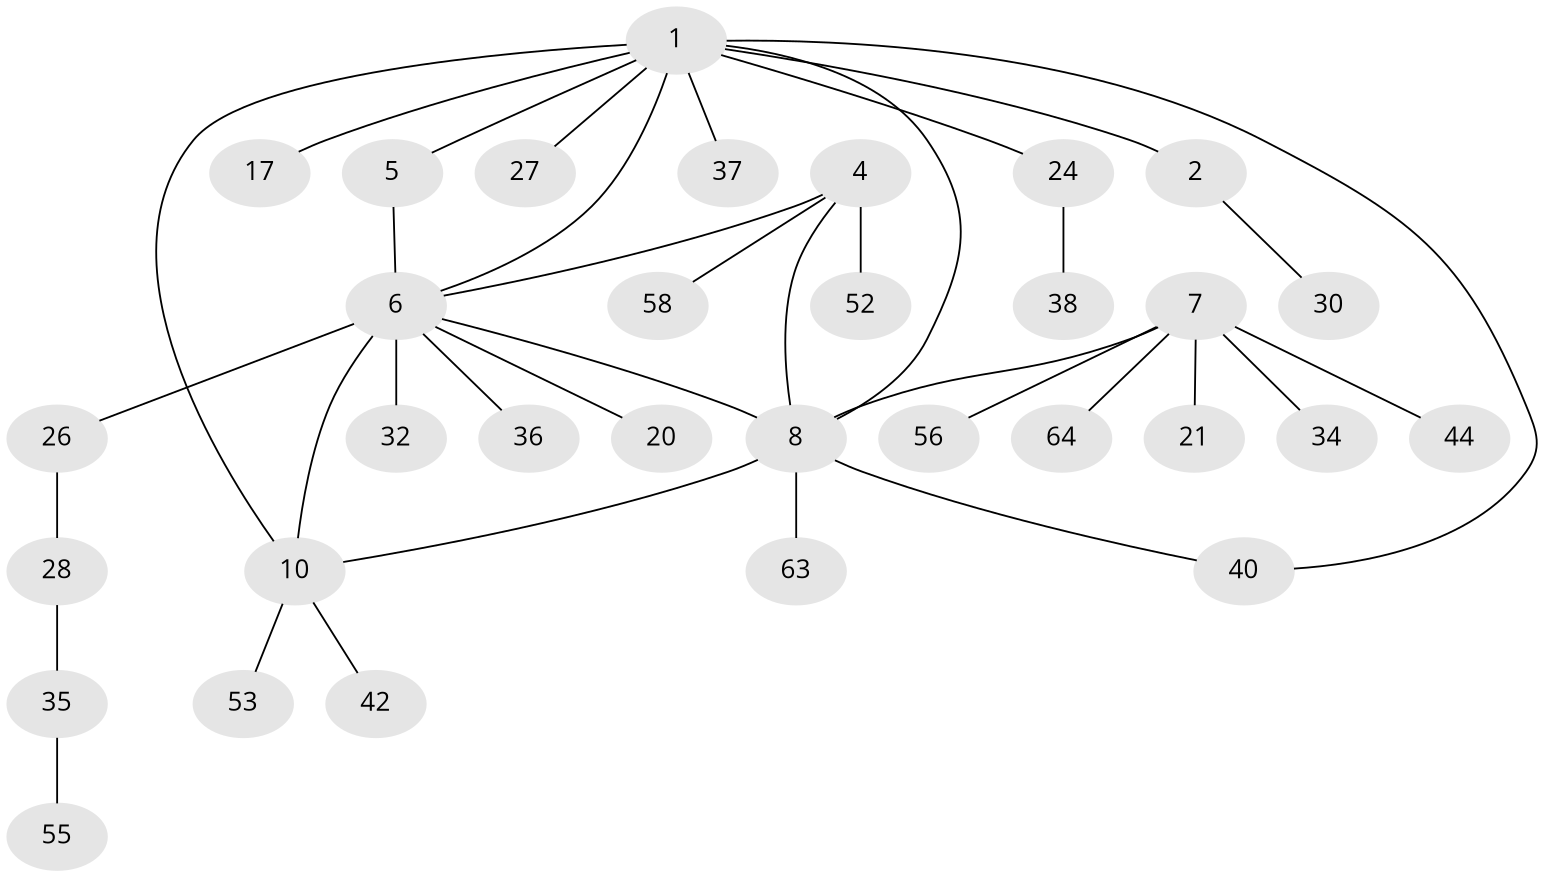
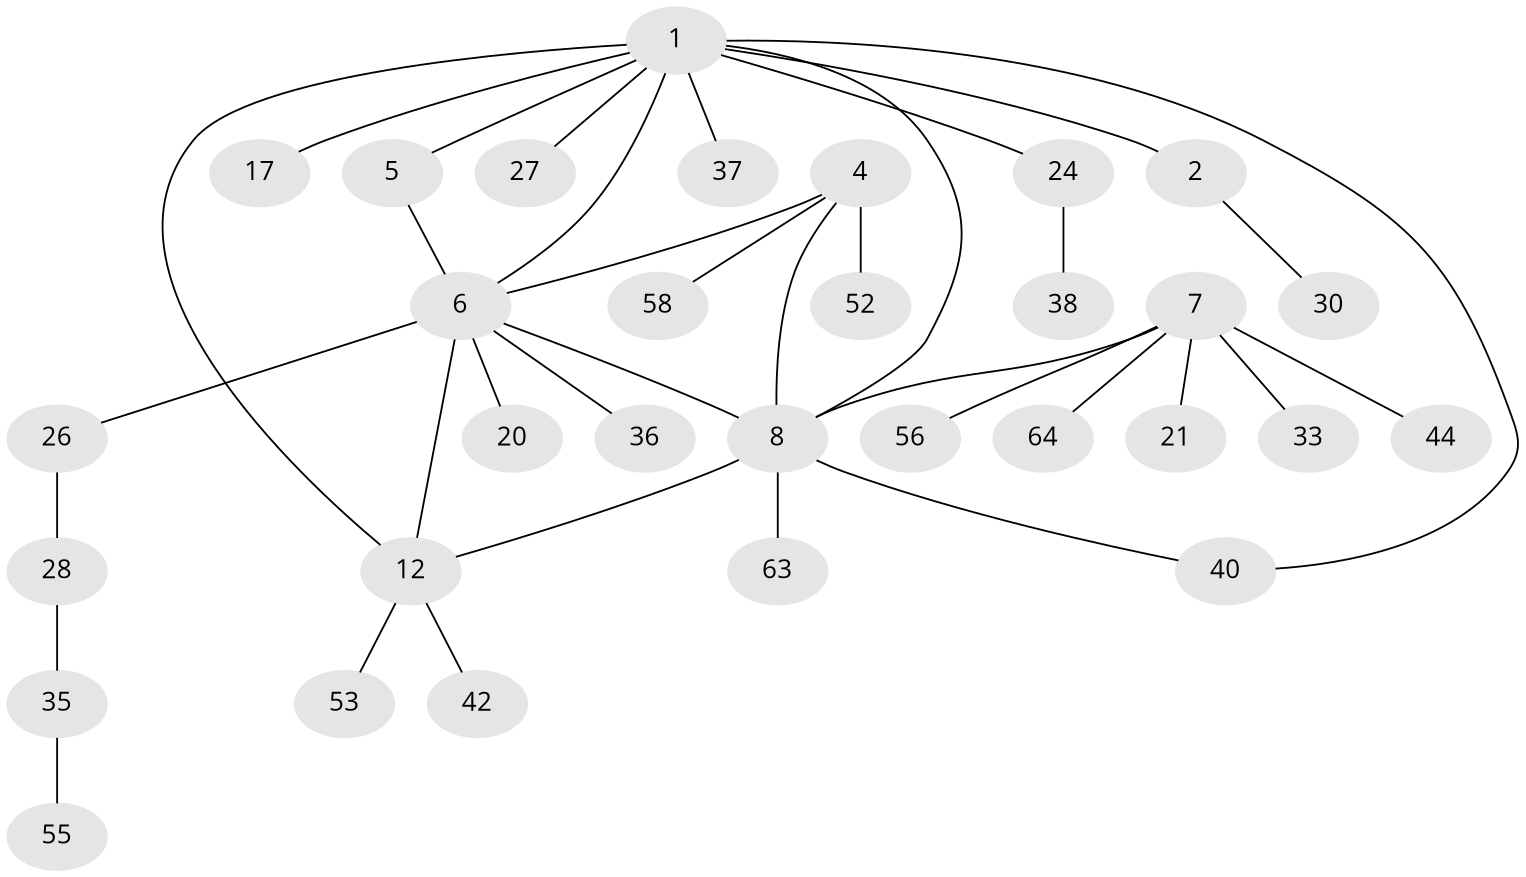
node "32": removed
node "34": label "34" -> "33"
node "10": label "10" -> "12"
